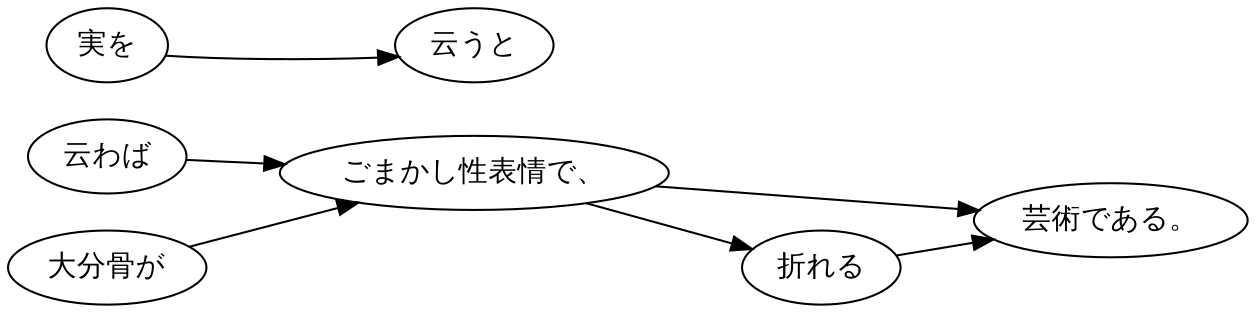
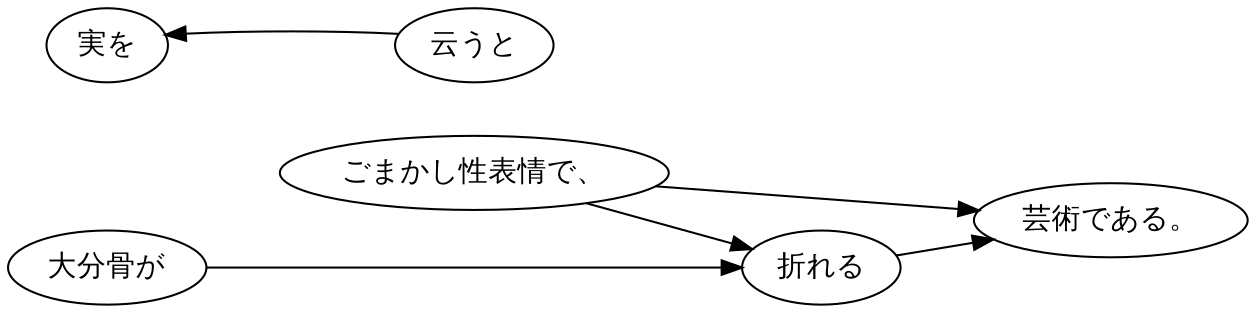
edge "実を" -> "云うと": reversed
node "云わば": removed
edge "大分骨が" -> "ごまかし性表情で、": now "大分骨が" -> "折れる"
